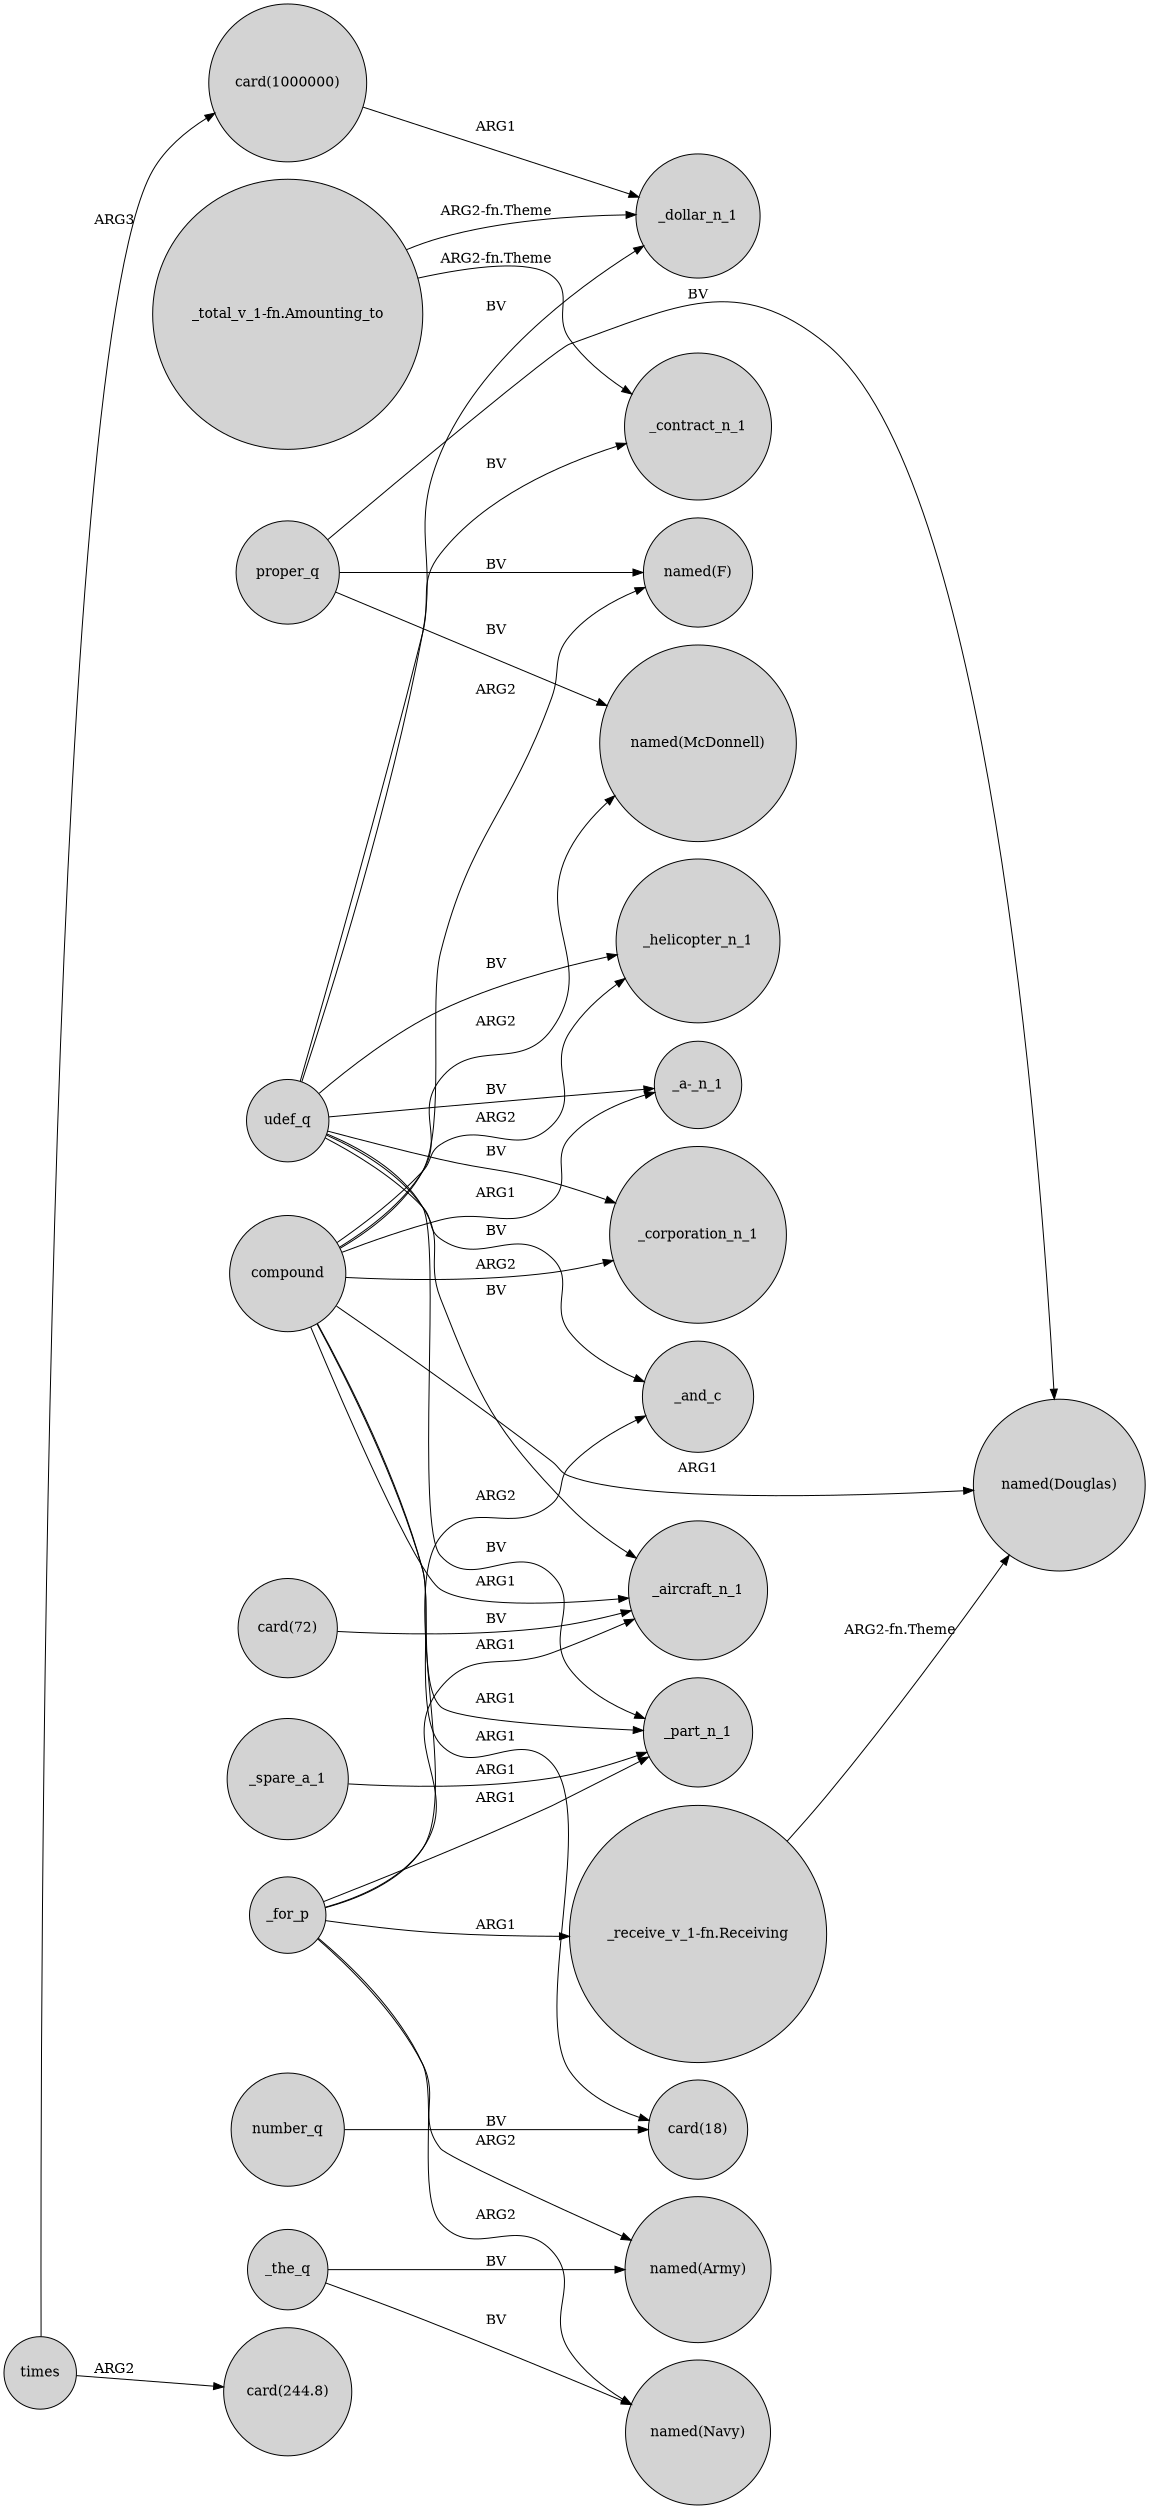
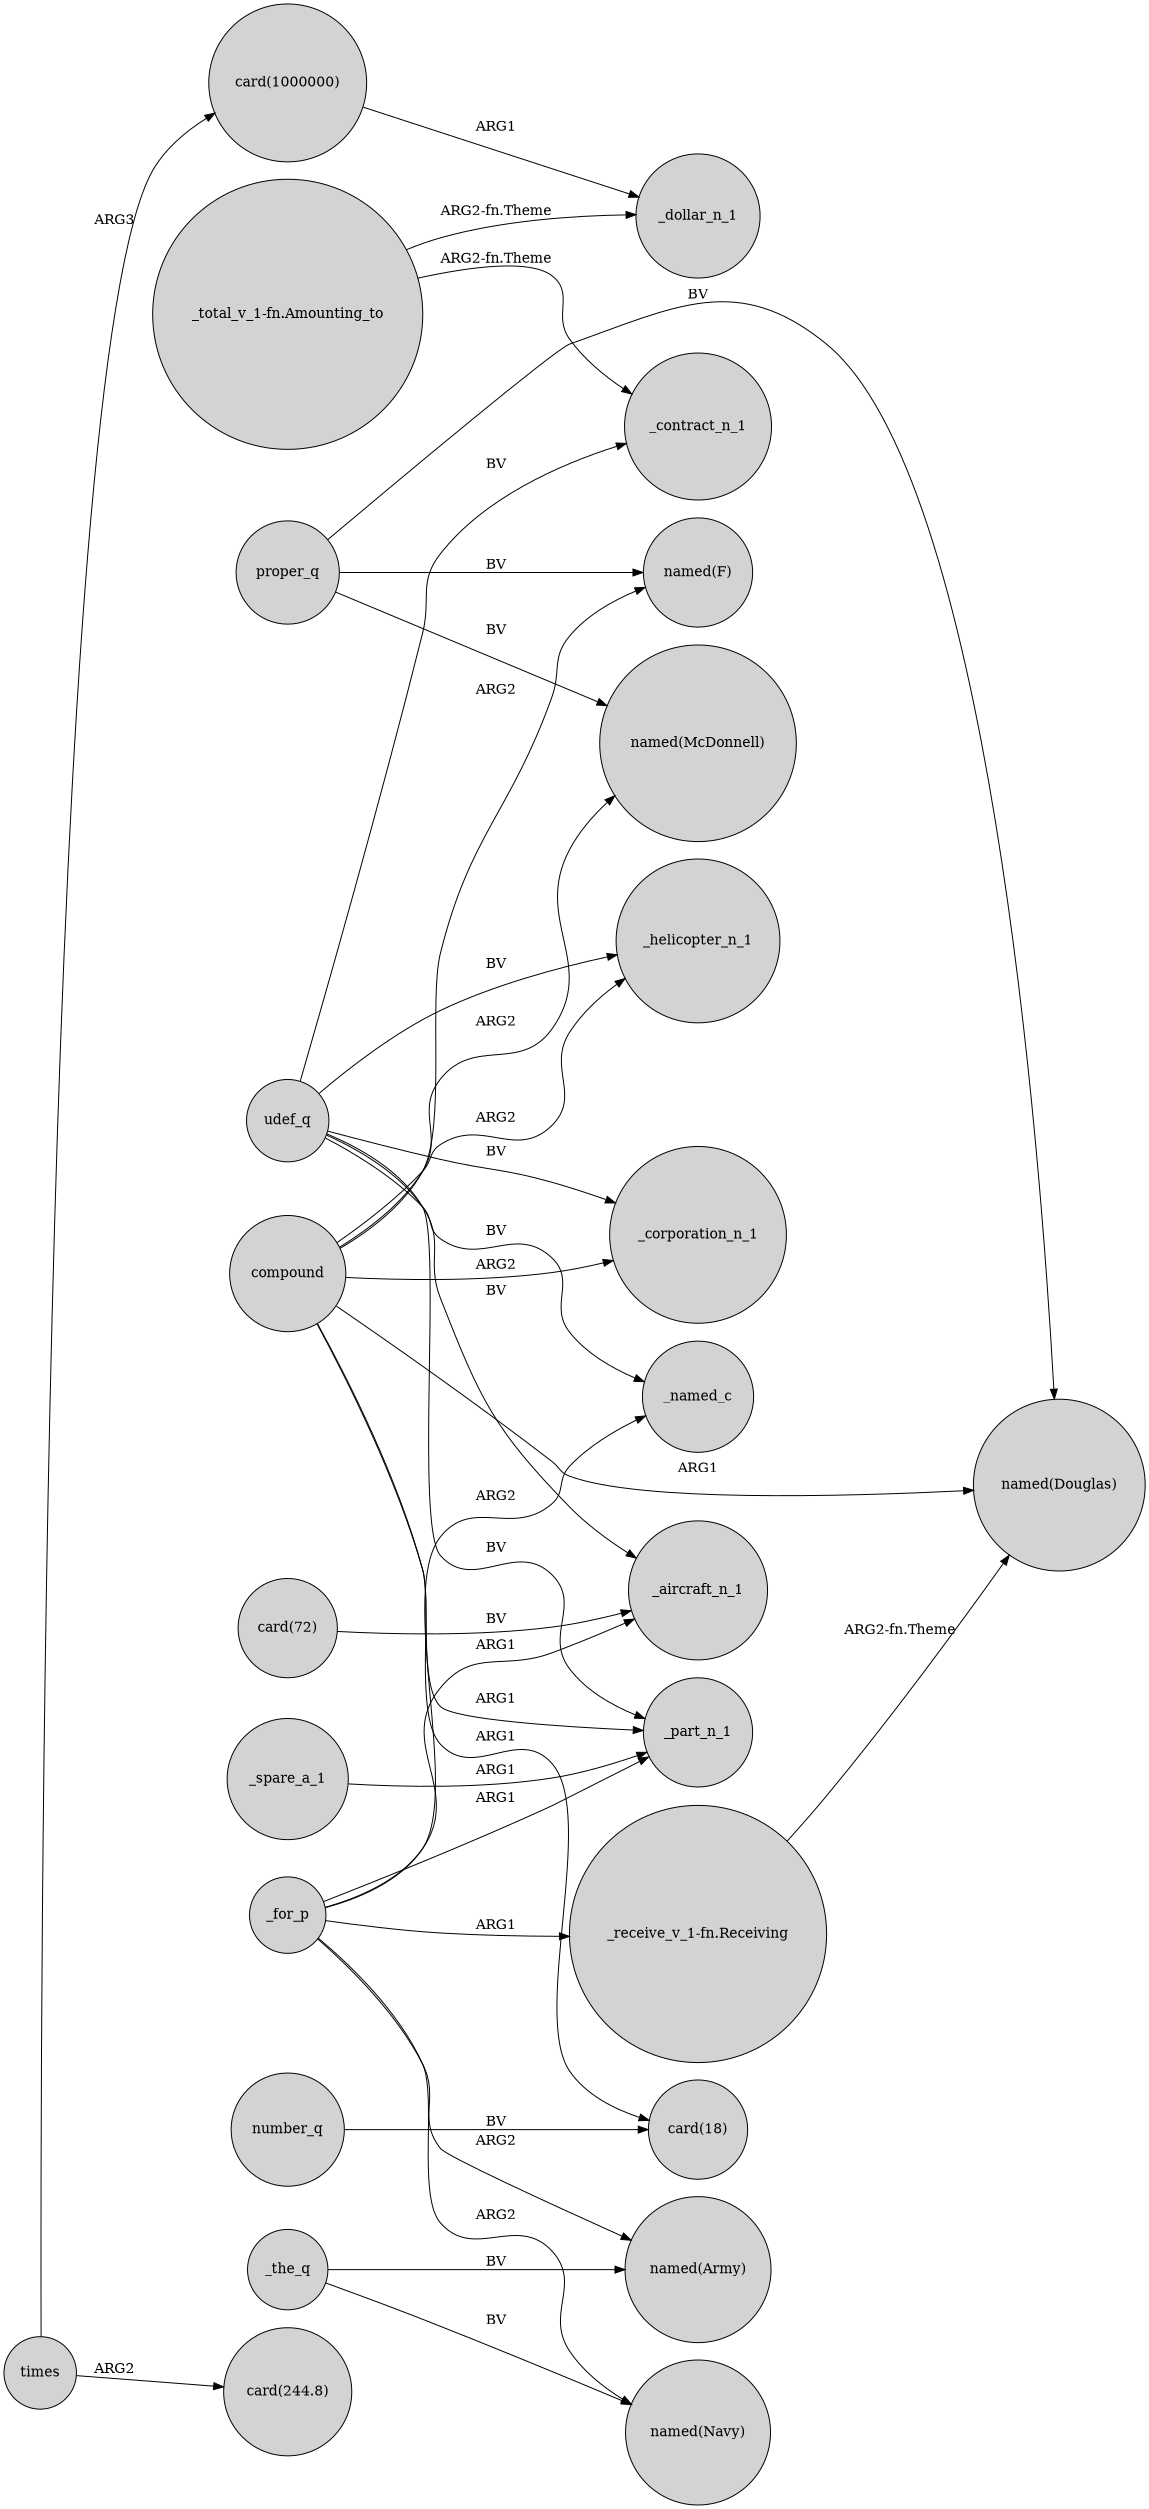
edge "udef_q" -> "_dollar_n_1": removed, label "BV"
node "_a-_n_1": removed
node "_and_c": label "_and_c" -> "_named_c"
edge "compound" -> "_aircraft_n_1": removed, label "ARG1"
